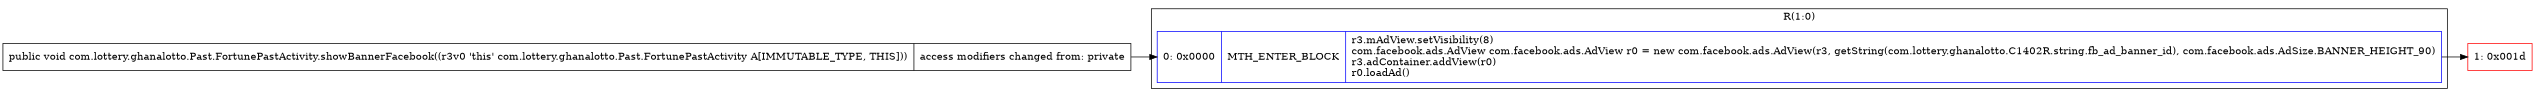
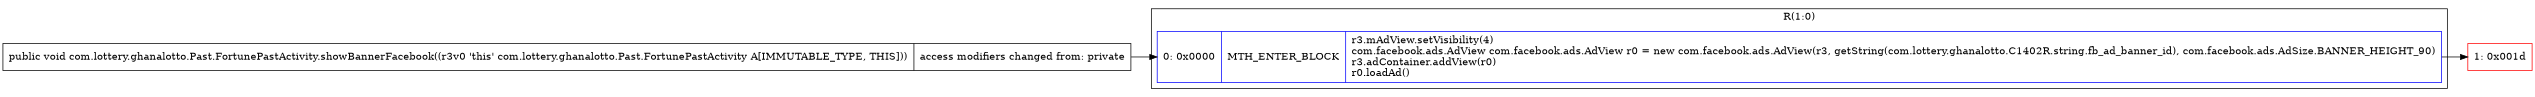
node "0: 0x0000": text "r3.mAdView.setVisibility(8)" -> "r3.mAdView.setVisibility(4)"
